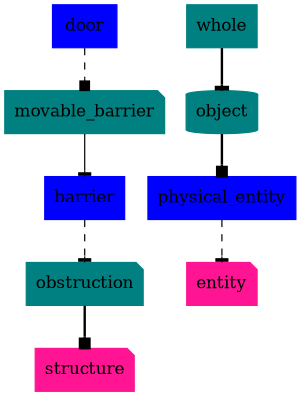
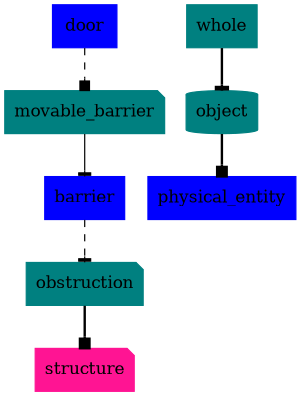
node "entity": removed
